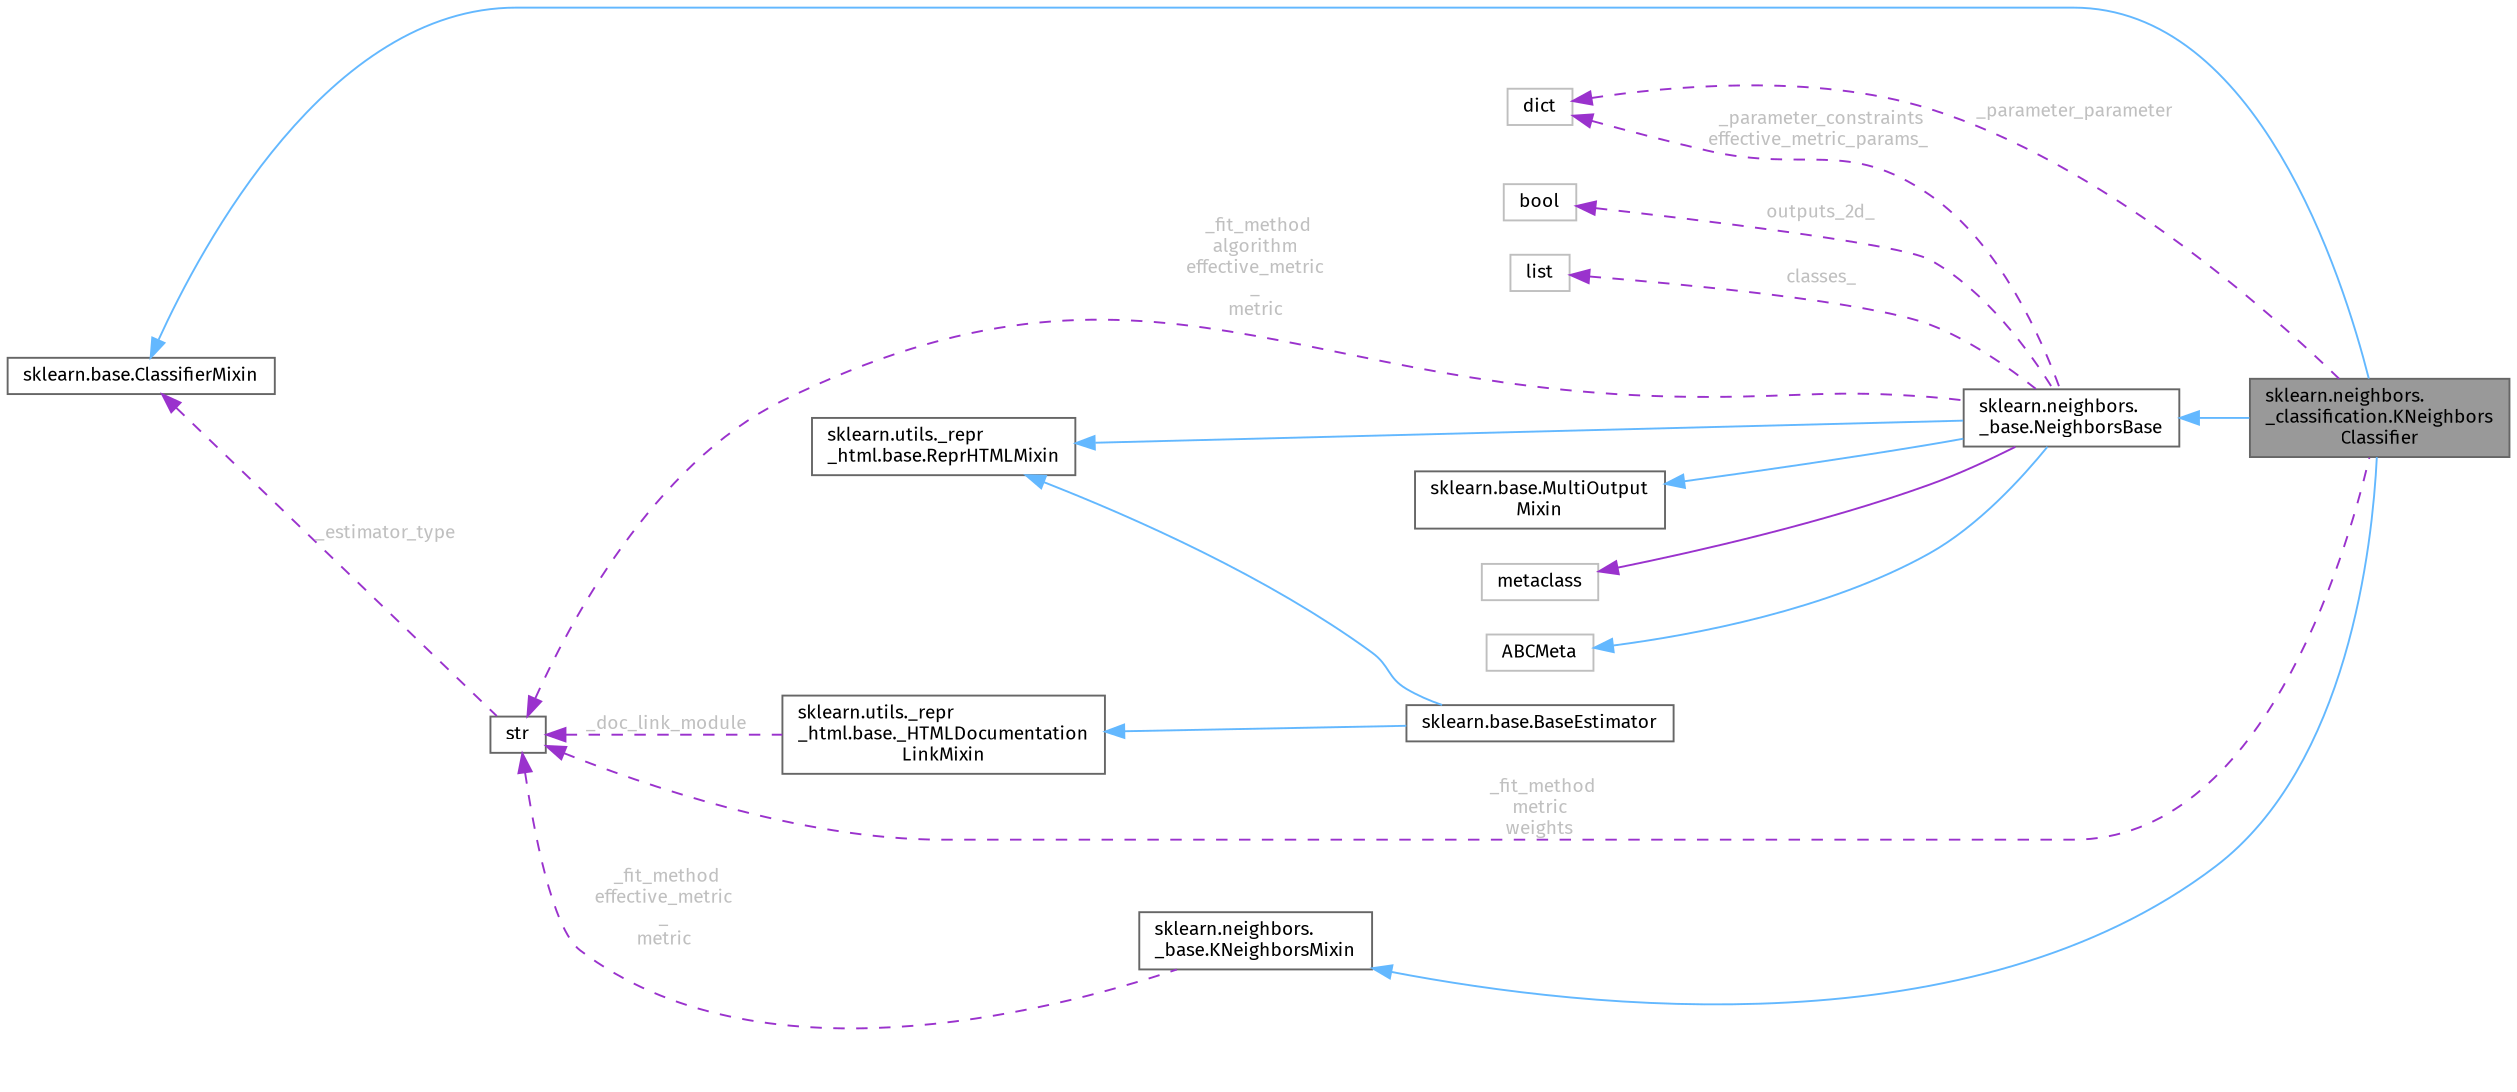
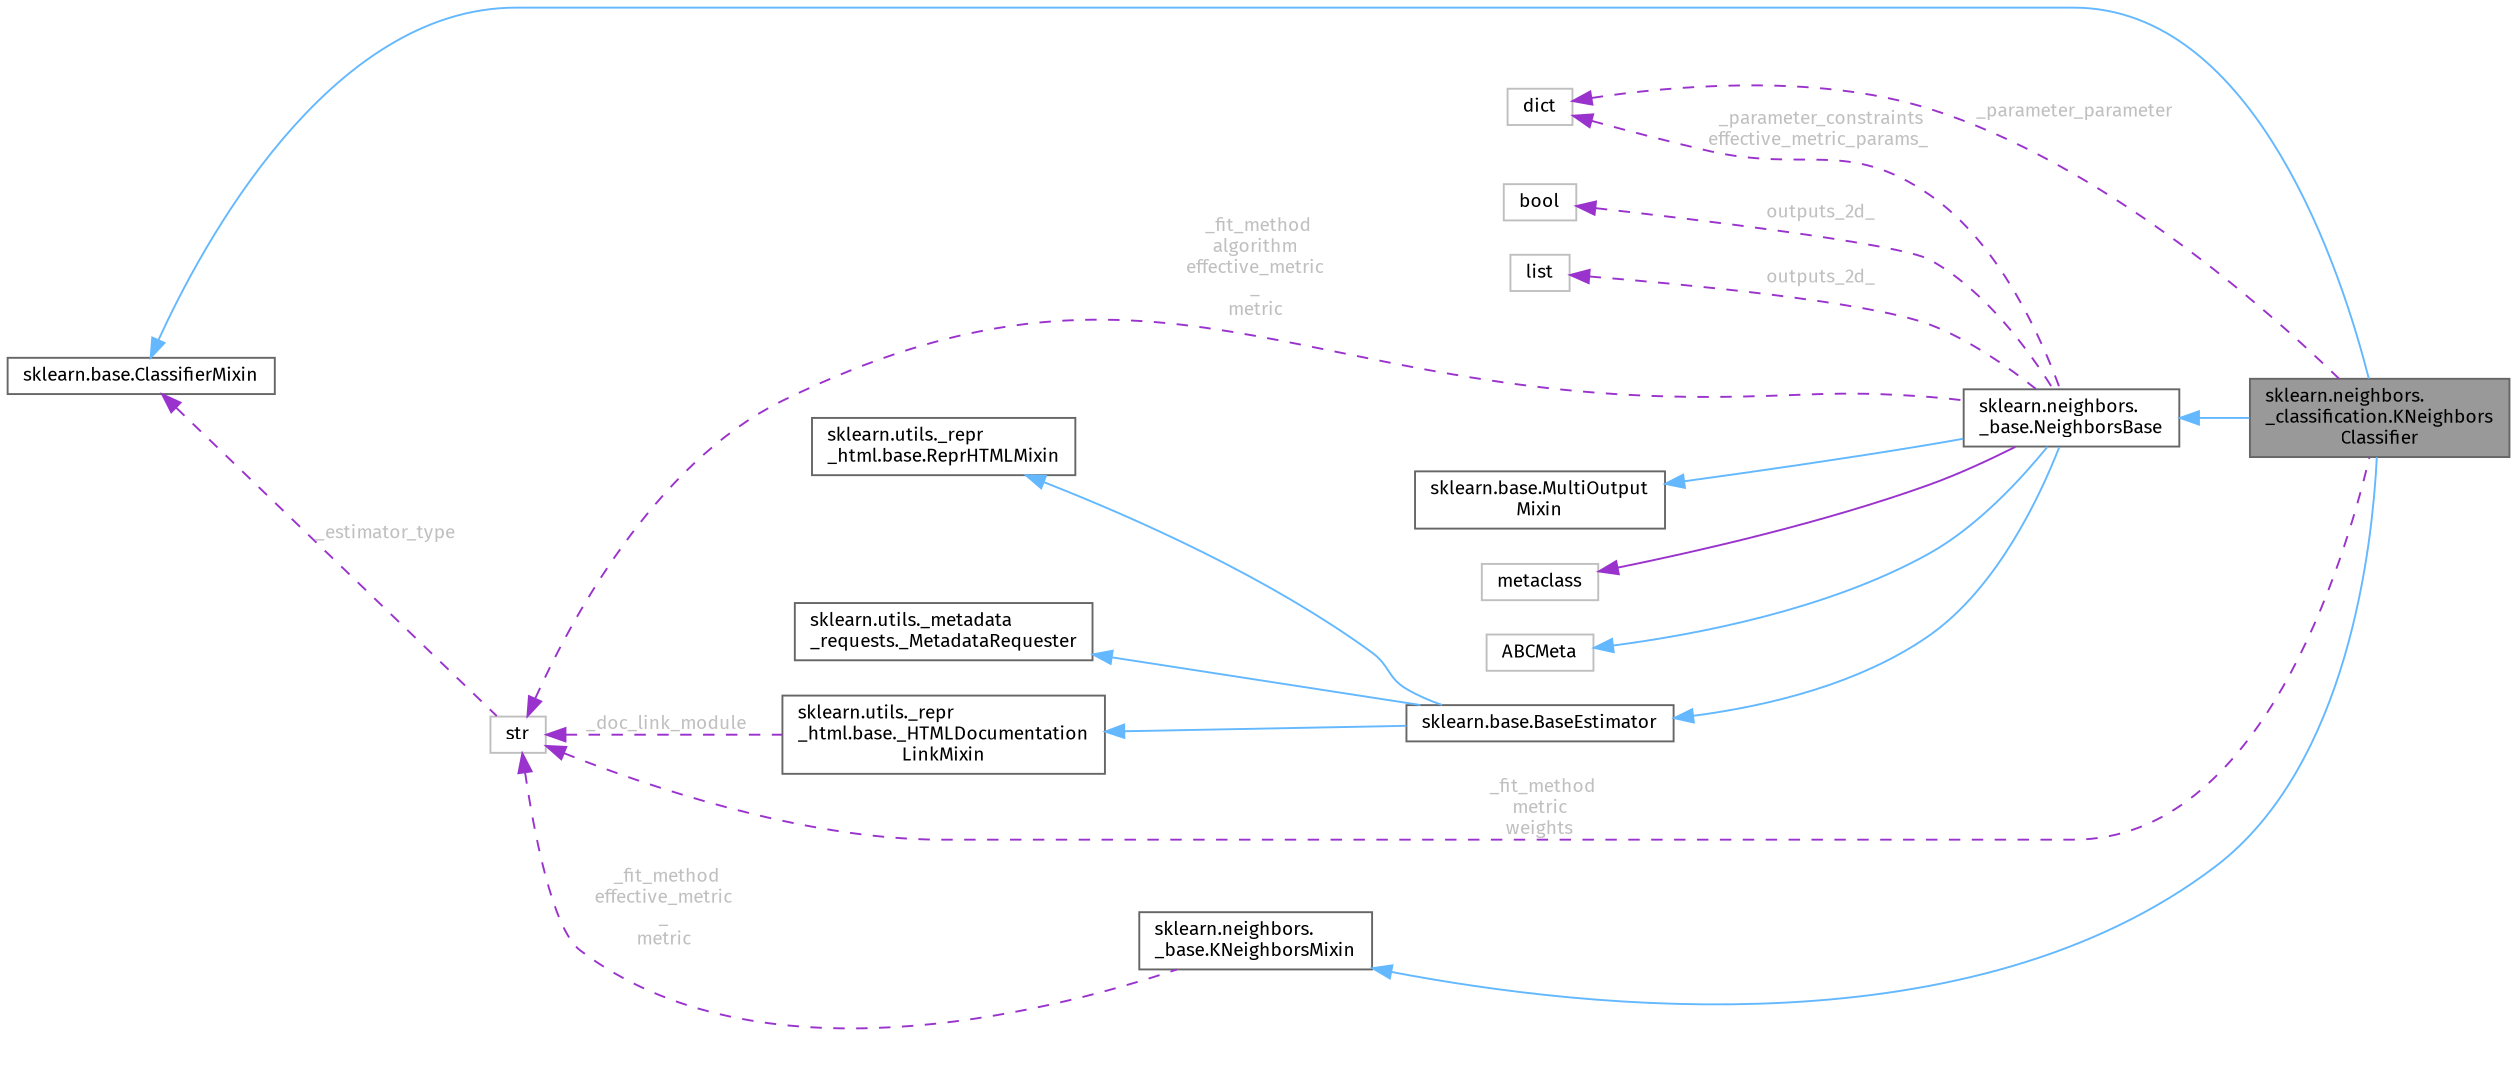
edge "sklearn.neighbors. _base.NeighborsBase" -> "list": label " classes_" -> " outputs_2d_"
edge "sklearn.neighbors. _base.NeighborsBase" -> "sklearn.utils._repr _html.base.ReprHTMLMixin": now "sklearn.neighbors. _base.NeighborsBase" -> "sklearn.base.BaseEstimator"
node "sklearn.utils._metadata _requests._MetadataRequester": added
node "str": color gray40 -> grey75
